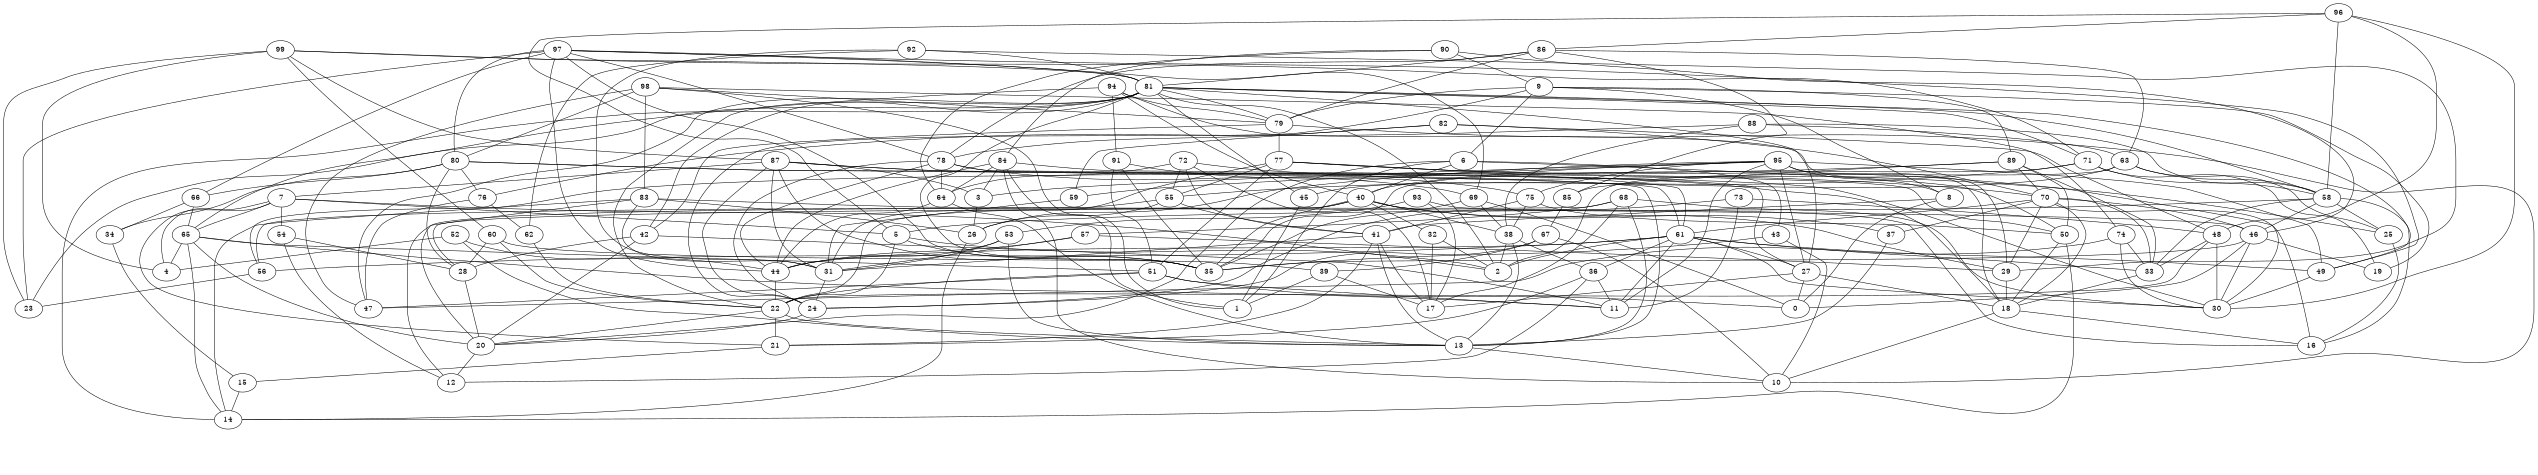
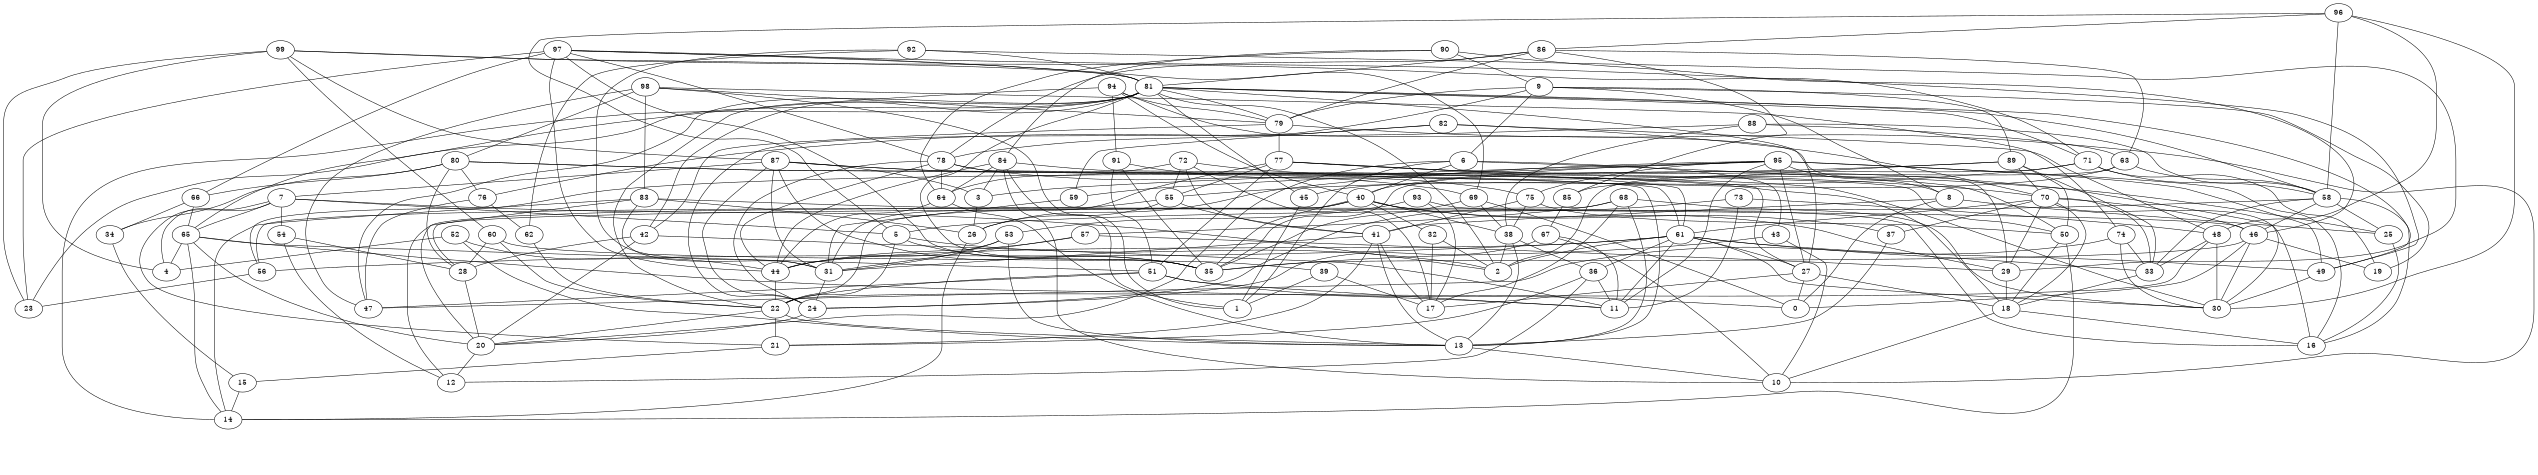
edge "97" -- "80": removed
edge "95" -- "18": now "95" -- "16"
edge "63" -- "25": now "8" -- "25"
edge "67" -- "39": now "67" -- "11"
